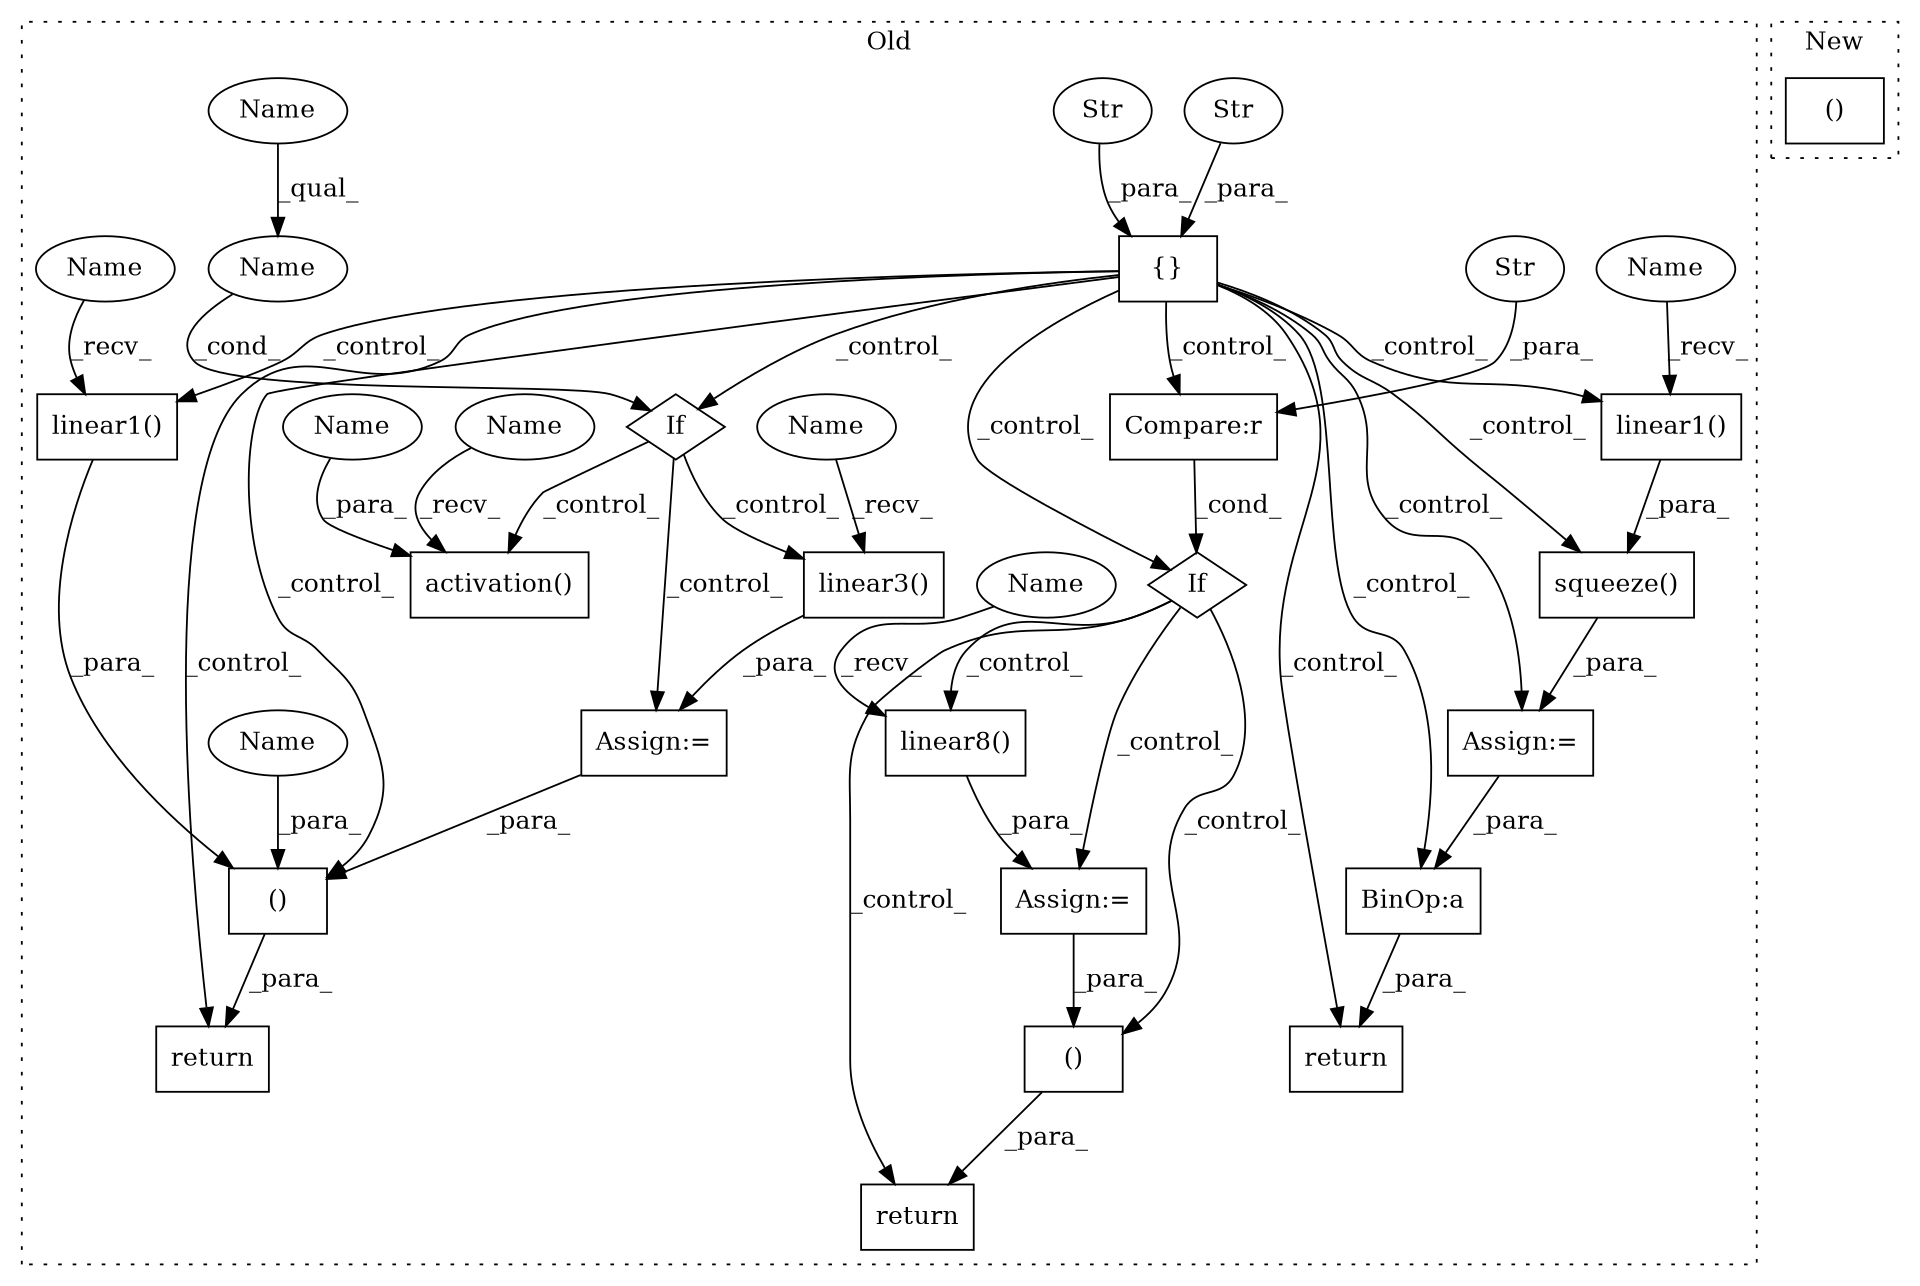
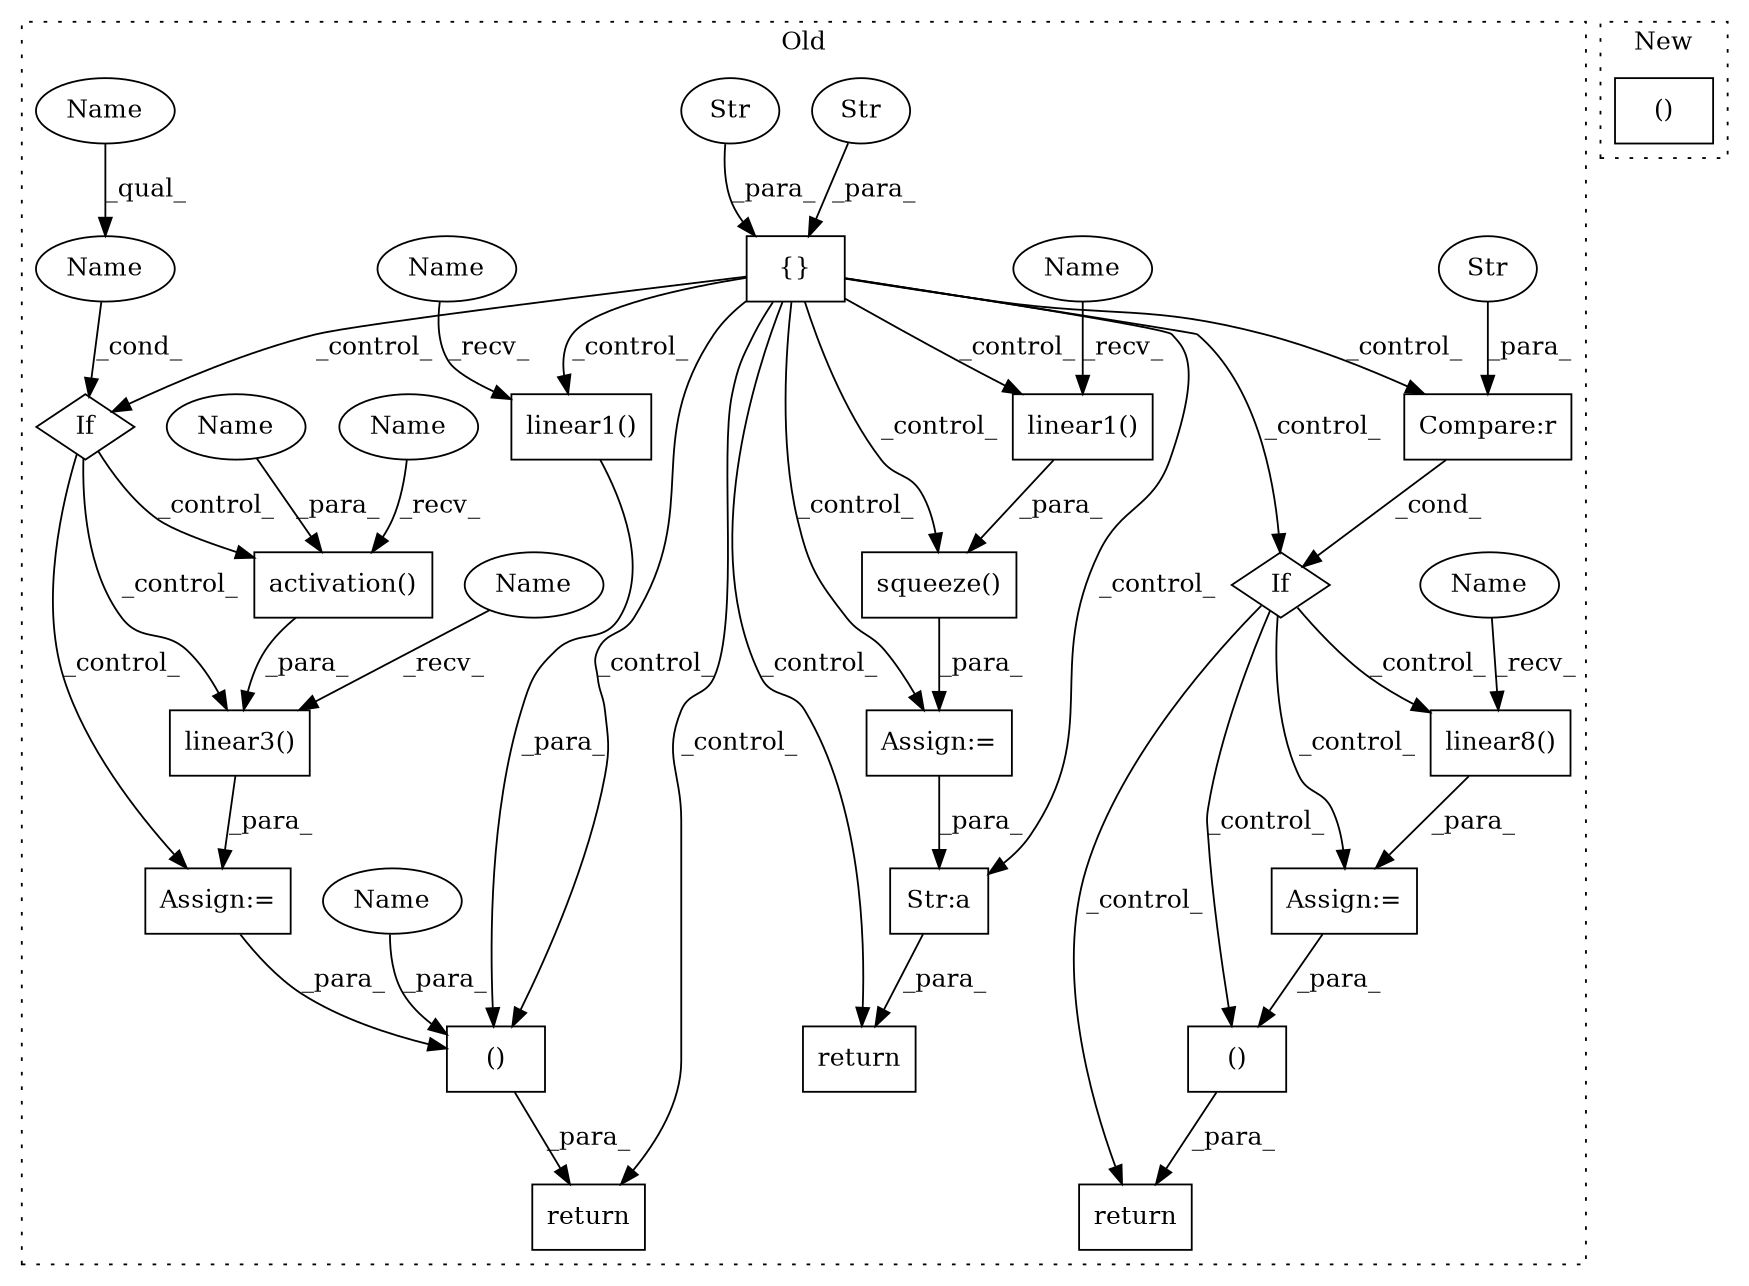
edge "activation()" -> "linear3()": added, label "_para_"
node "BinOp:a": label "BinOp:a" -> "Str:a"
